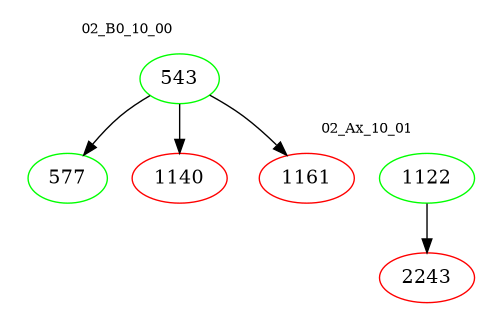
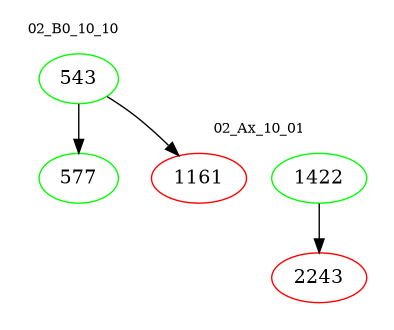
cluster "02_B0_10_00": label "02_B0_10_00" -> "02_B0_10_10"
node "1140": removed
node "1122": label "1122" -> "1422"
